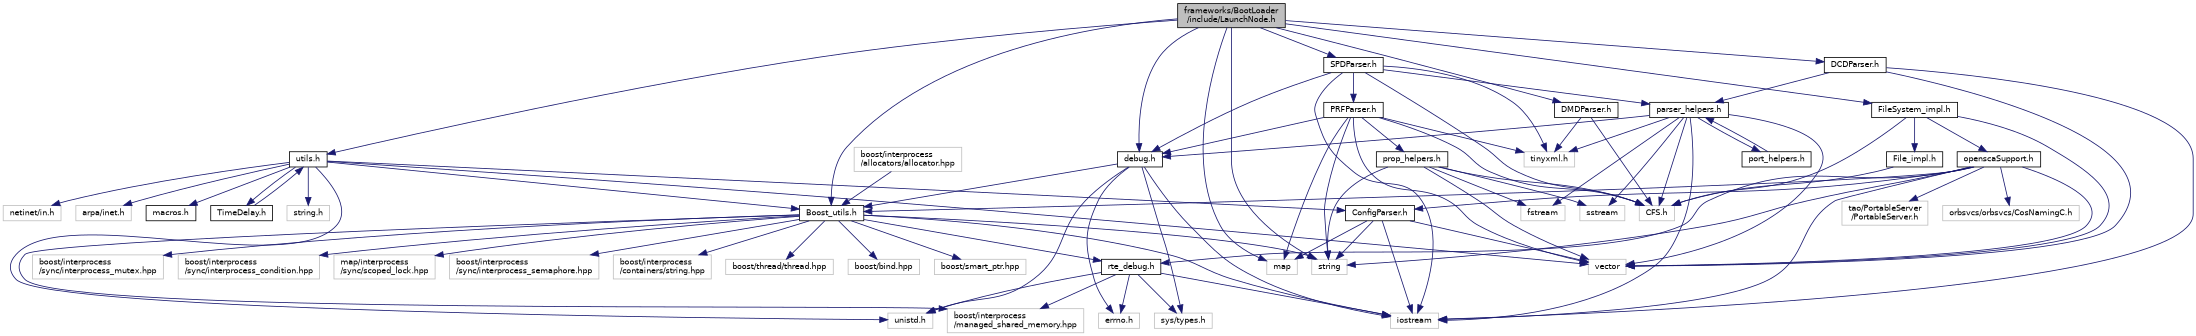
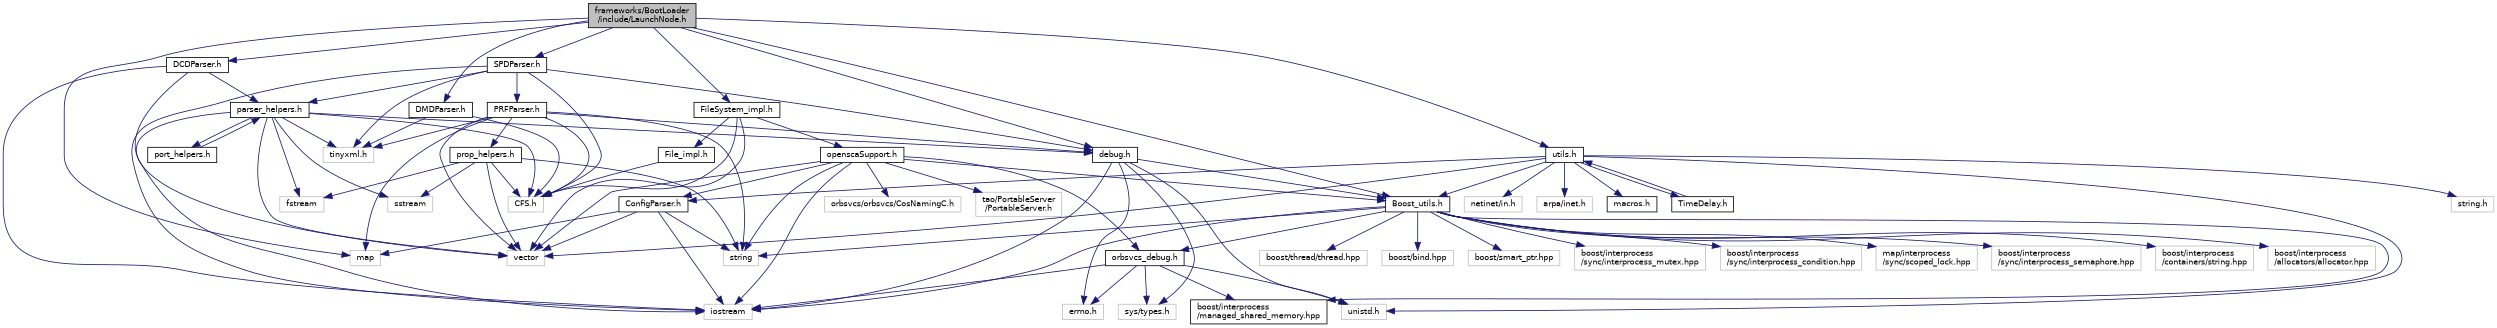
edge "frameworks/BootLoader /include/LaunchNode.h" -> "string": removed
edge "boost/interprocess /allocators/allocator.hpp" -> "Boost_utils.h": reversed
node "rte_debug.h": label "rte_debug.h" -> "orbsvcs_debug.h"
node "boost/interprocess /managed_shared_memory.hpp": color grey75 -> black
